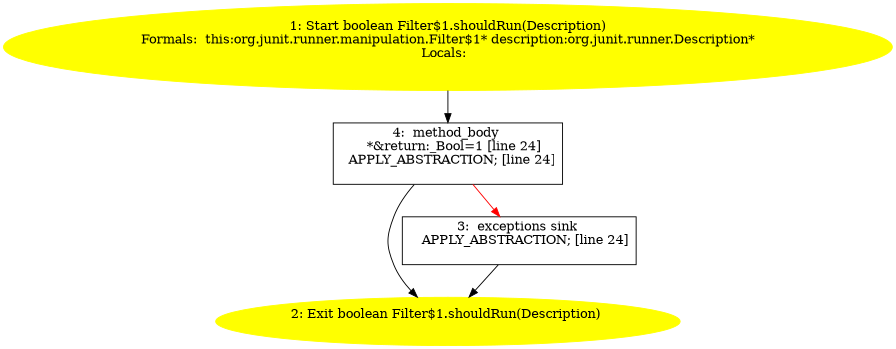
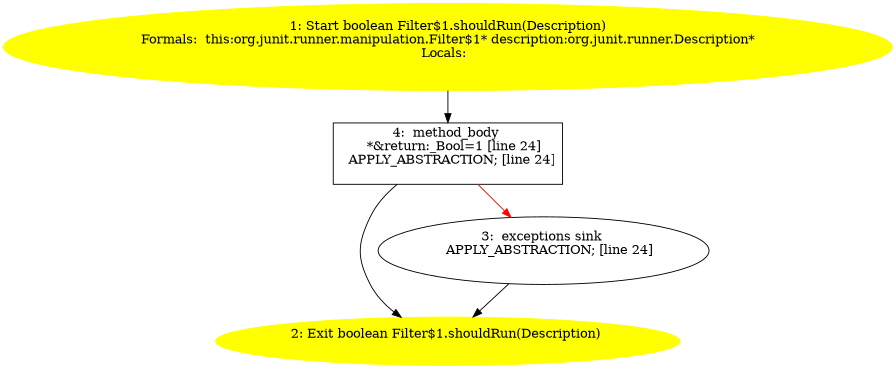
node "3:  exceptions sink APPLY_ABSTRACTION; [line 24]": shape box -> ellipse
